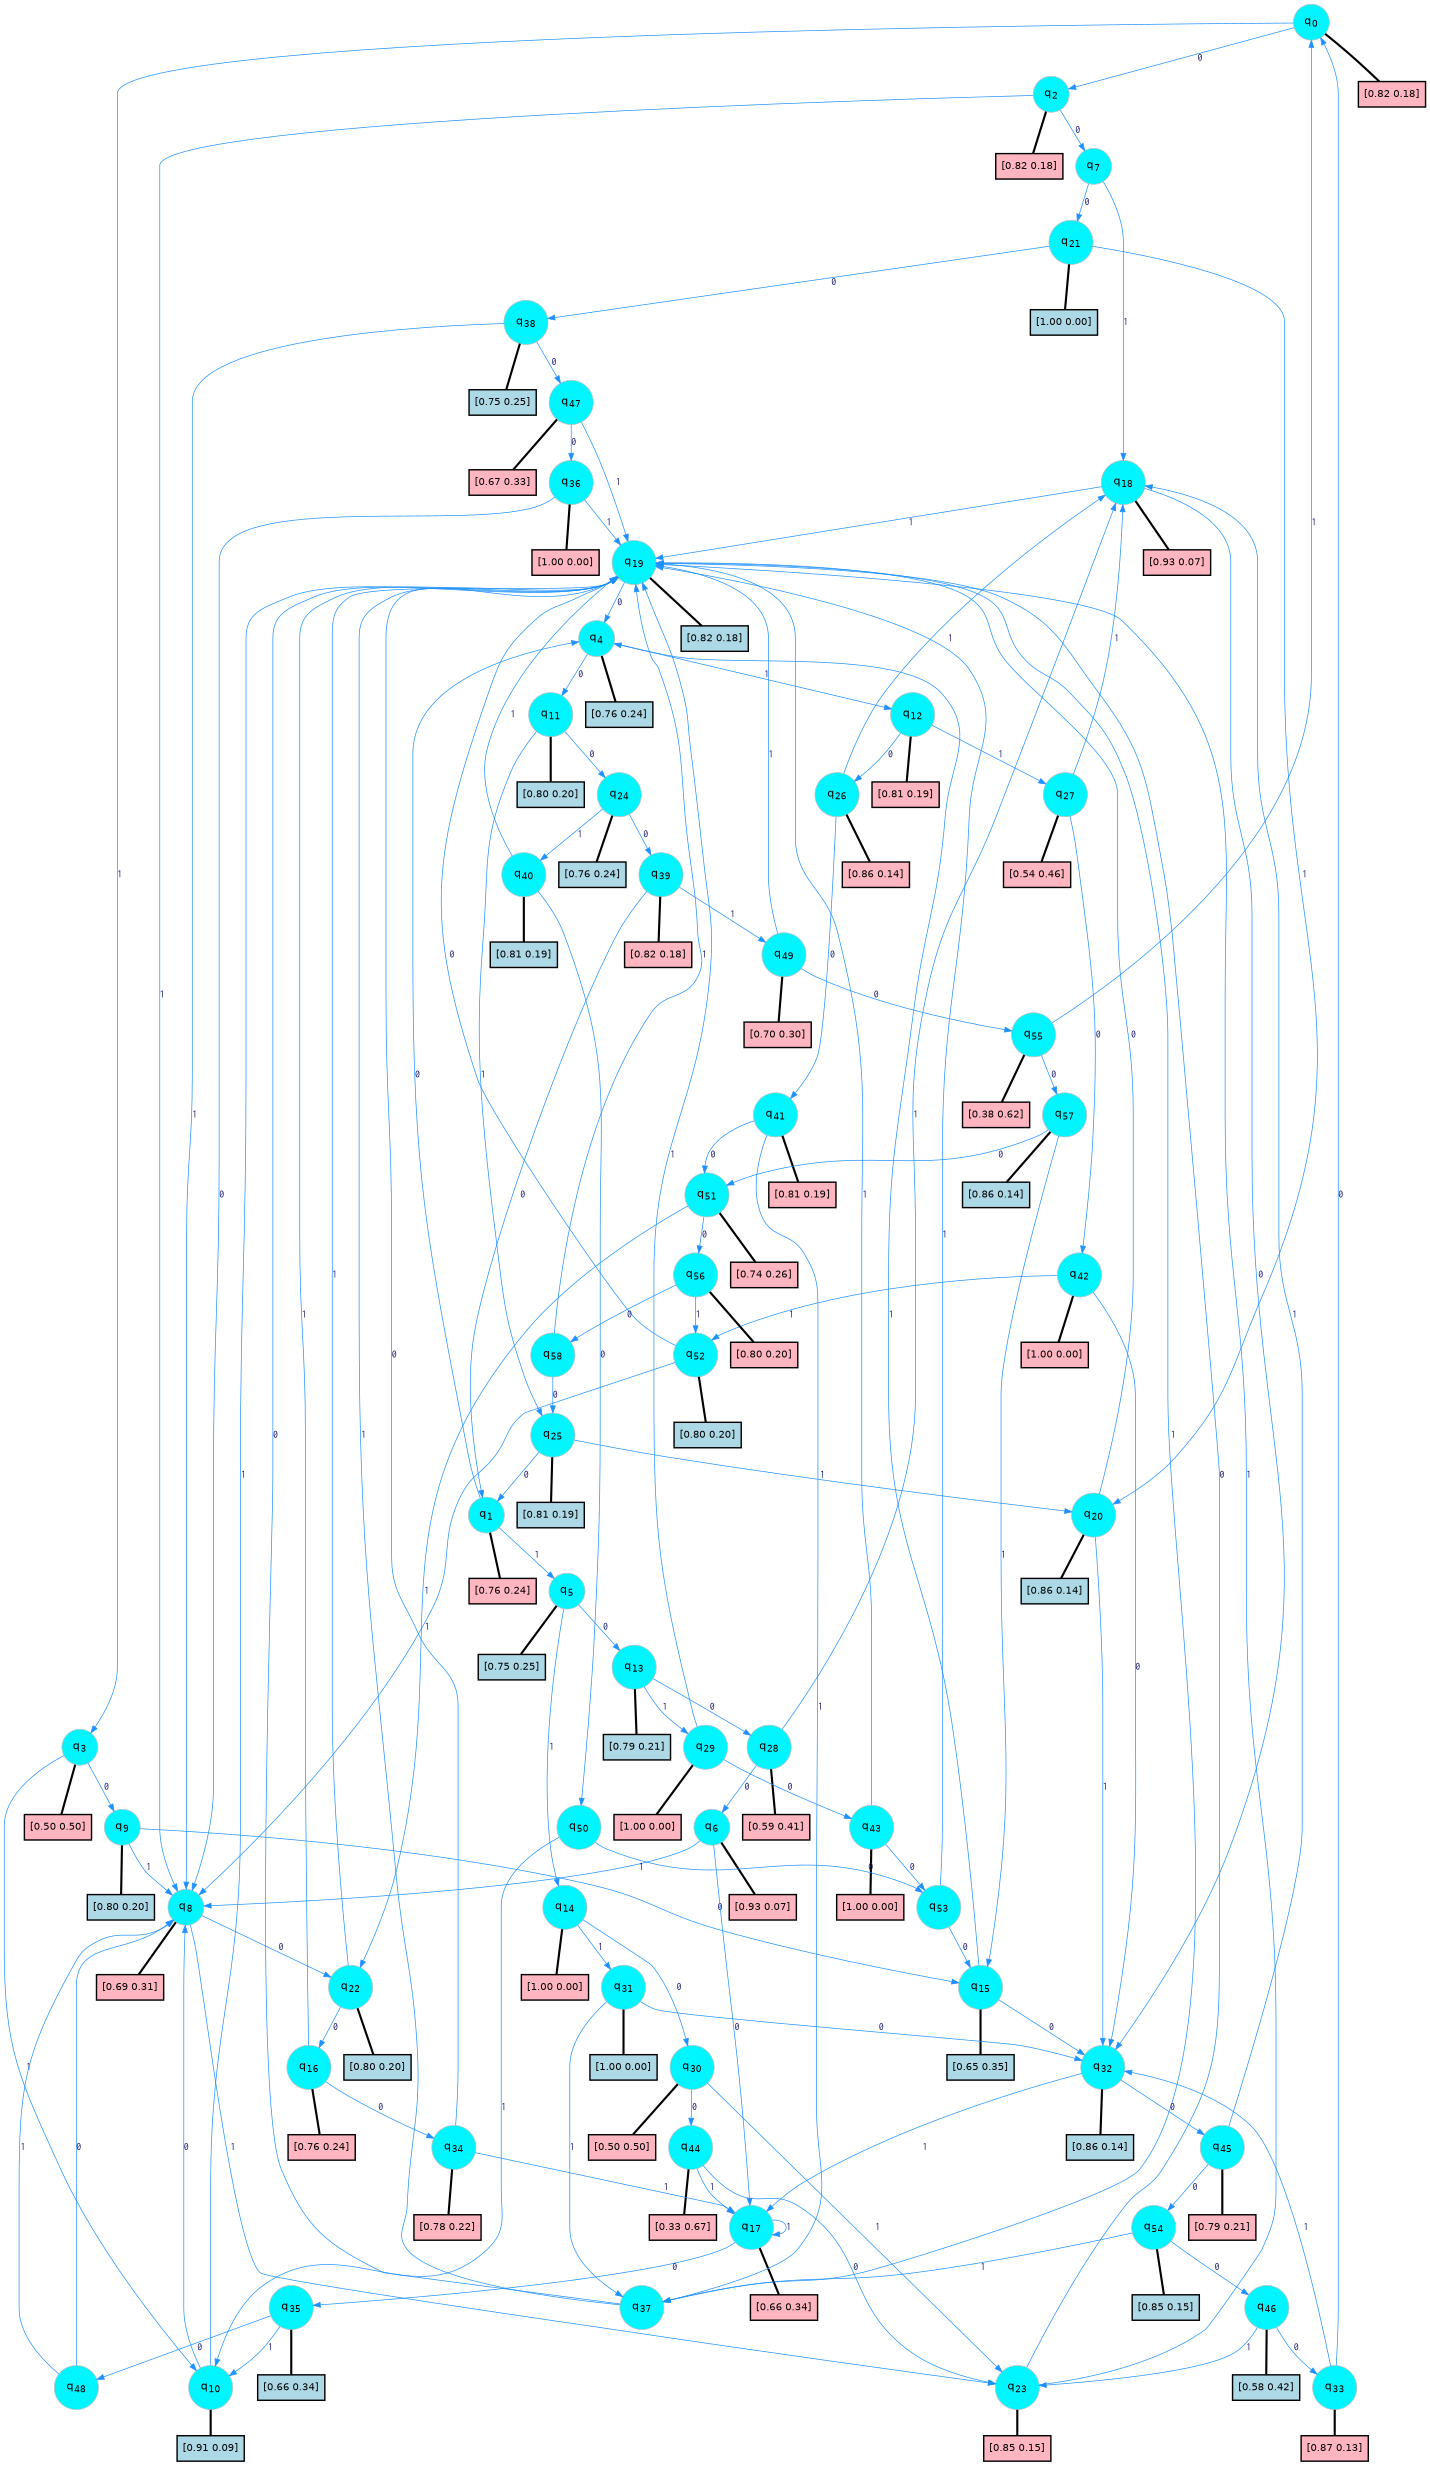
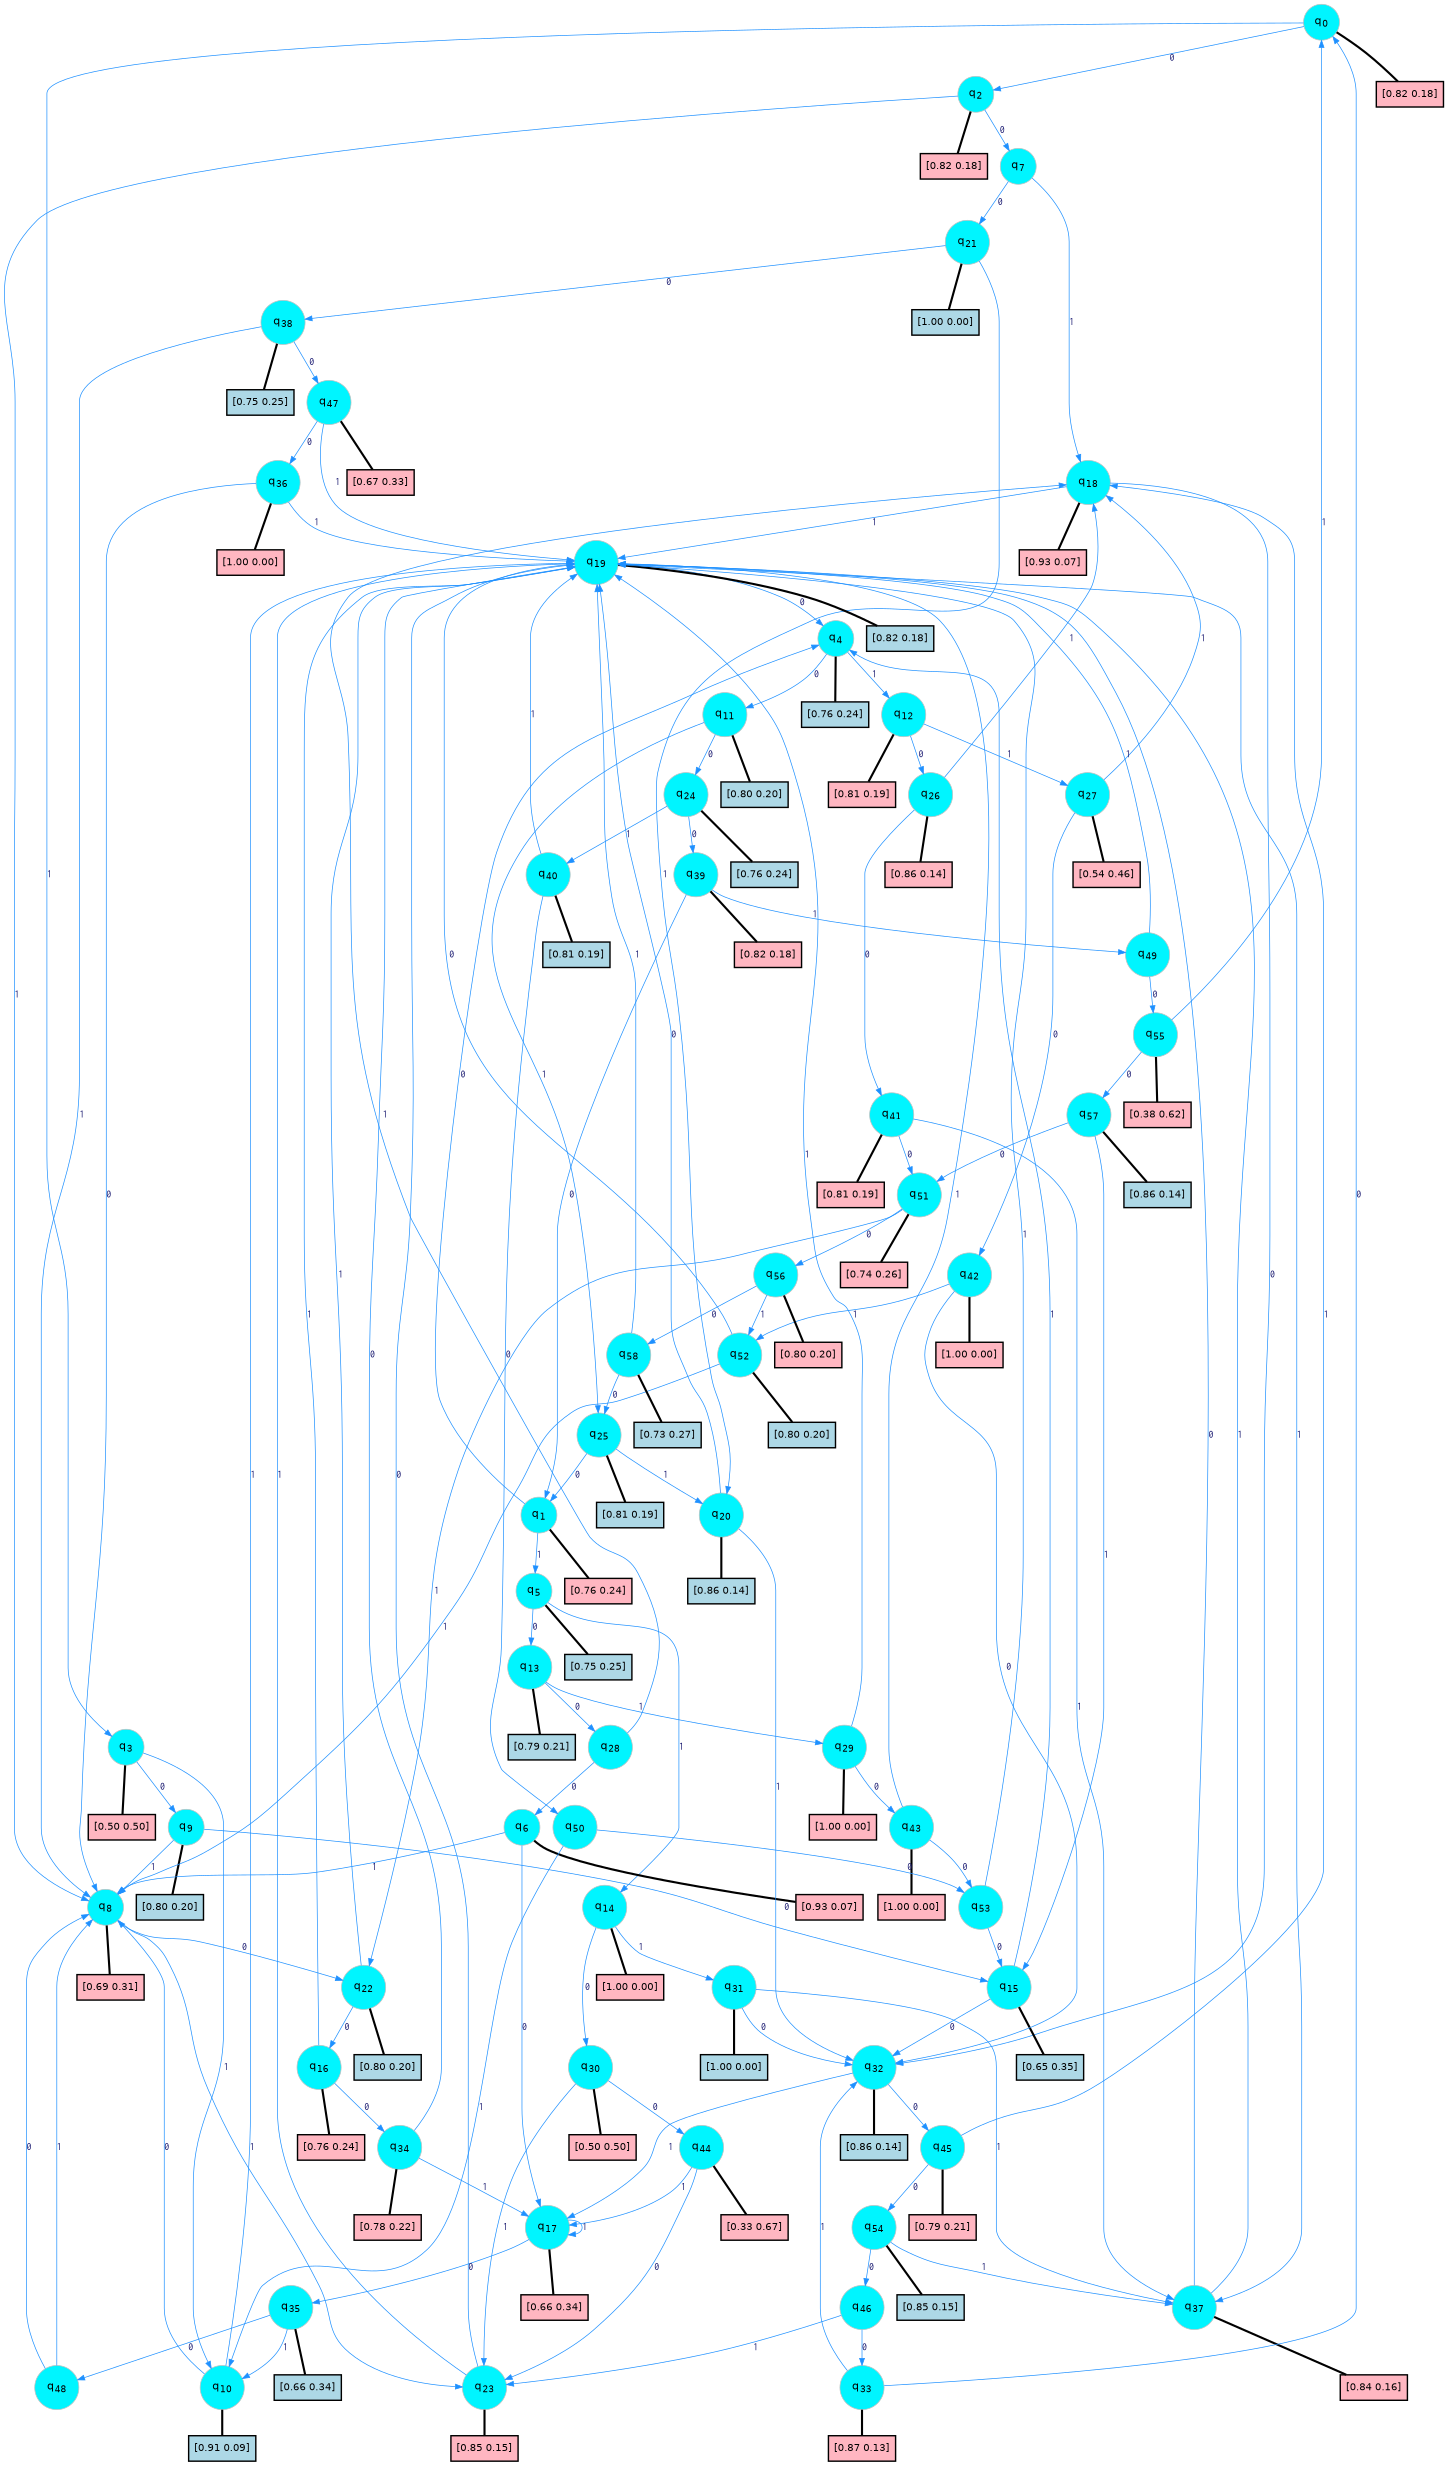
node "[0.70 0.30]": removed
node "[0.73 0.27]": added
node "[0.59 0.41]": removed
node "[0.58 0.42]": removed
node "[0.84 0.16]": added
